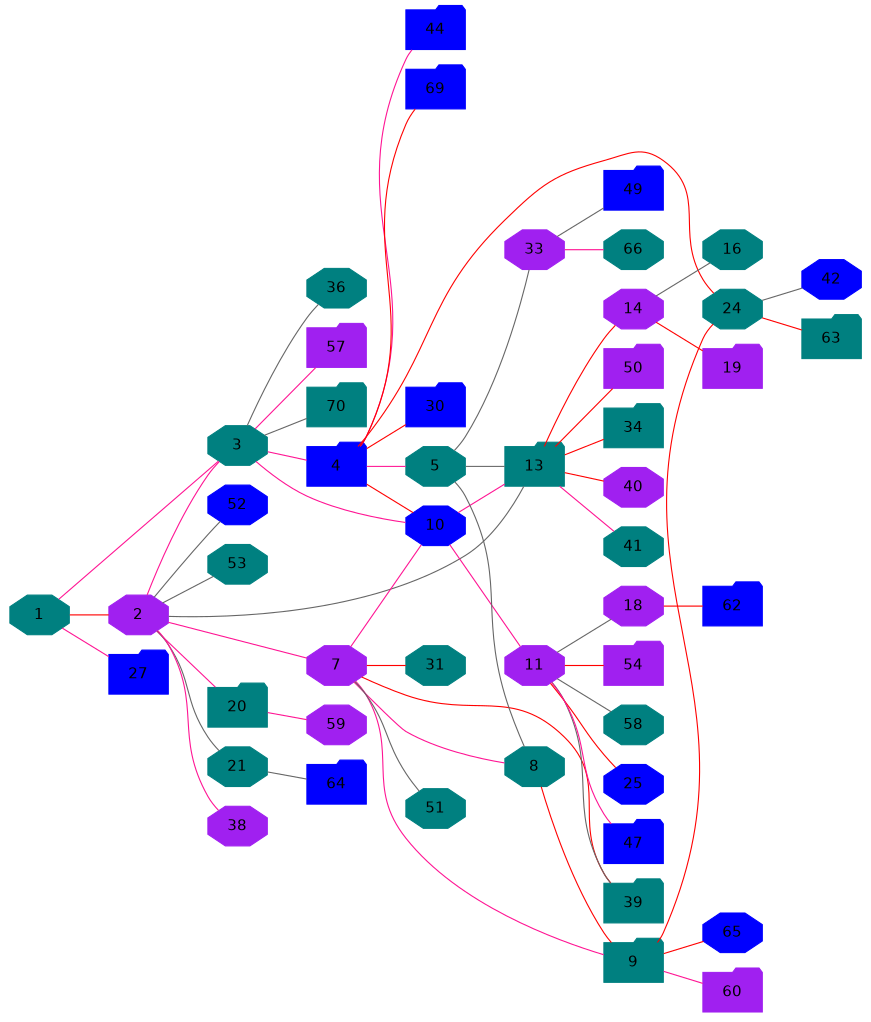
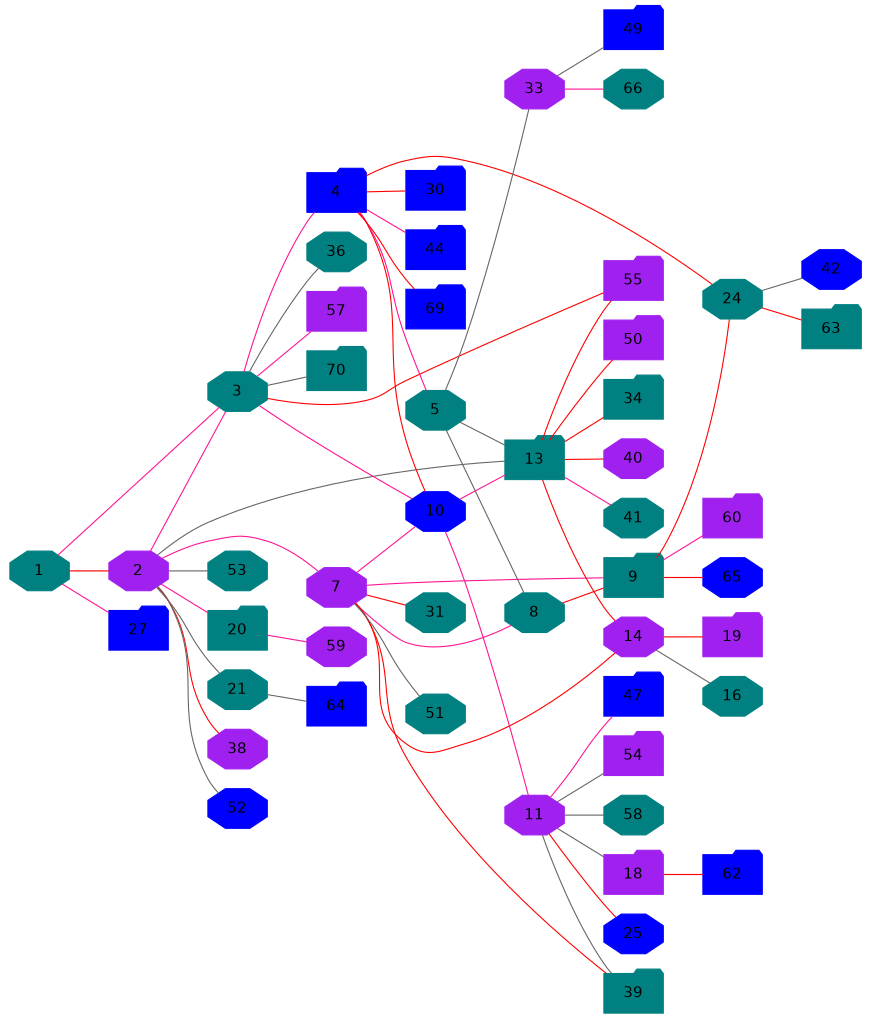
node "55": added
node "18": shape octagon -> folder
edge "11" -- "54": color red -> gray40
edge "2" -- "38": color deeppink -> red
edge "7" -- "14": added
